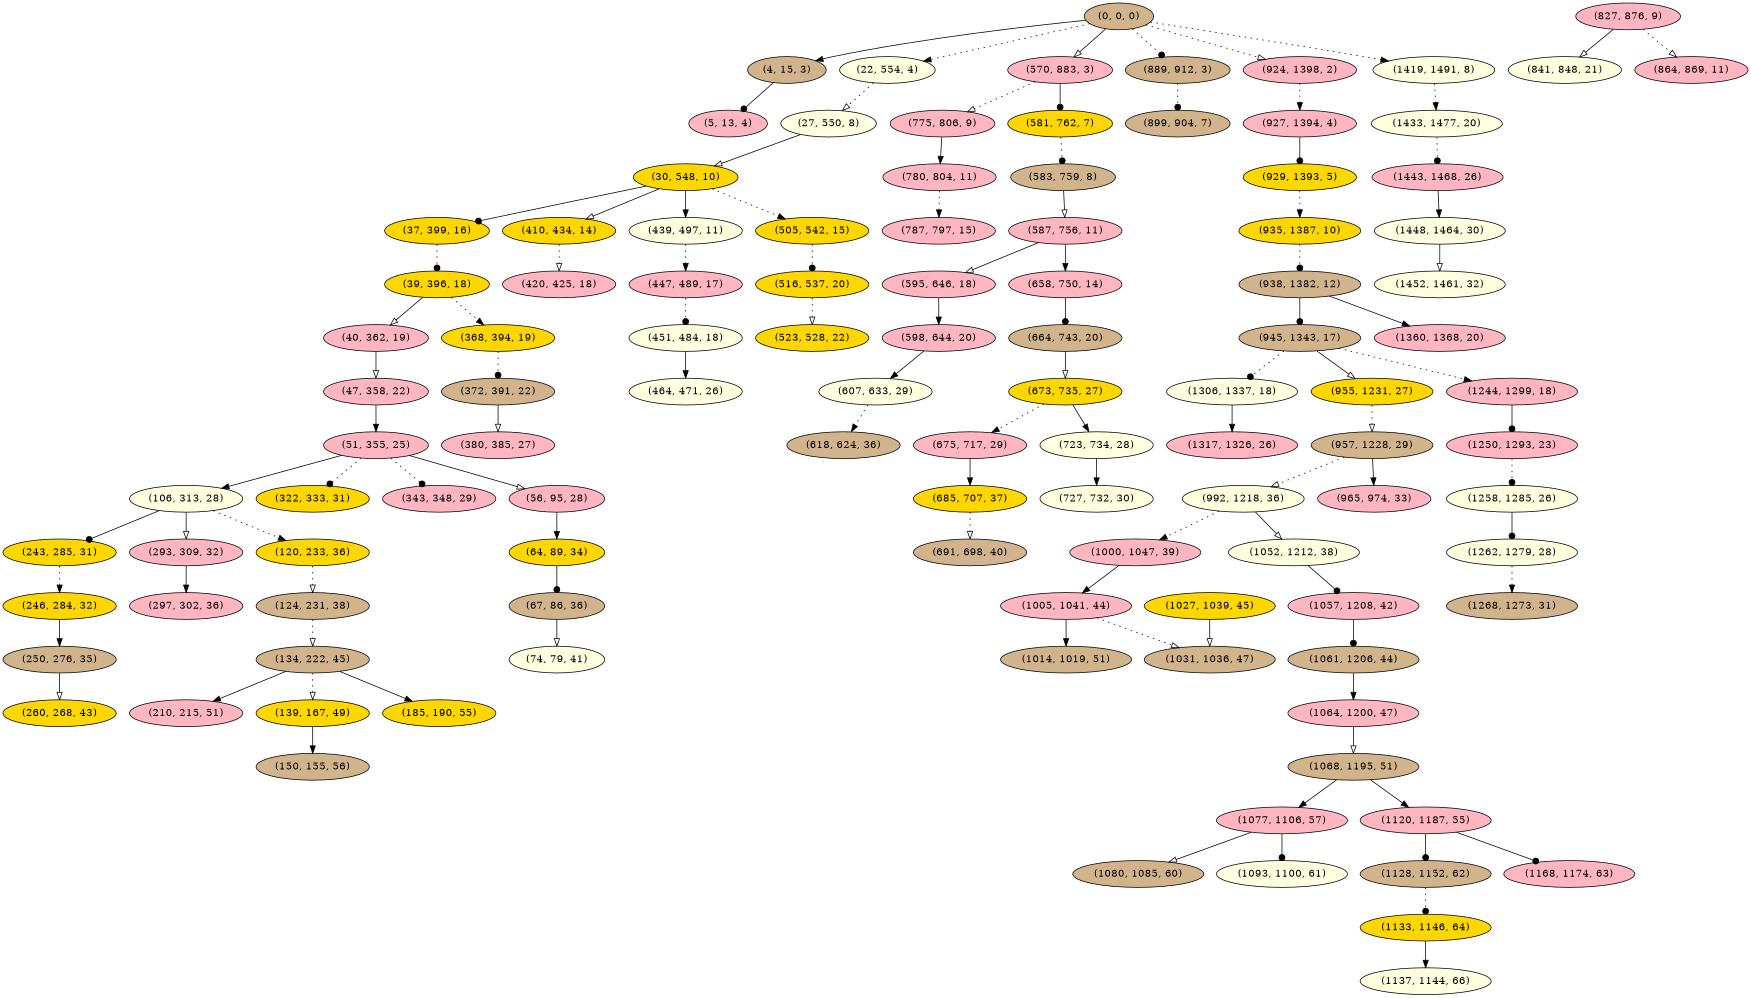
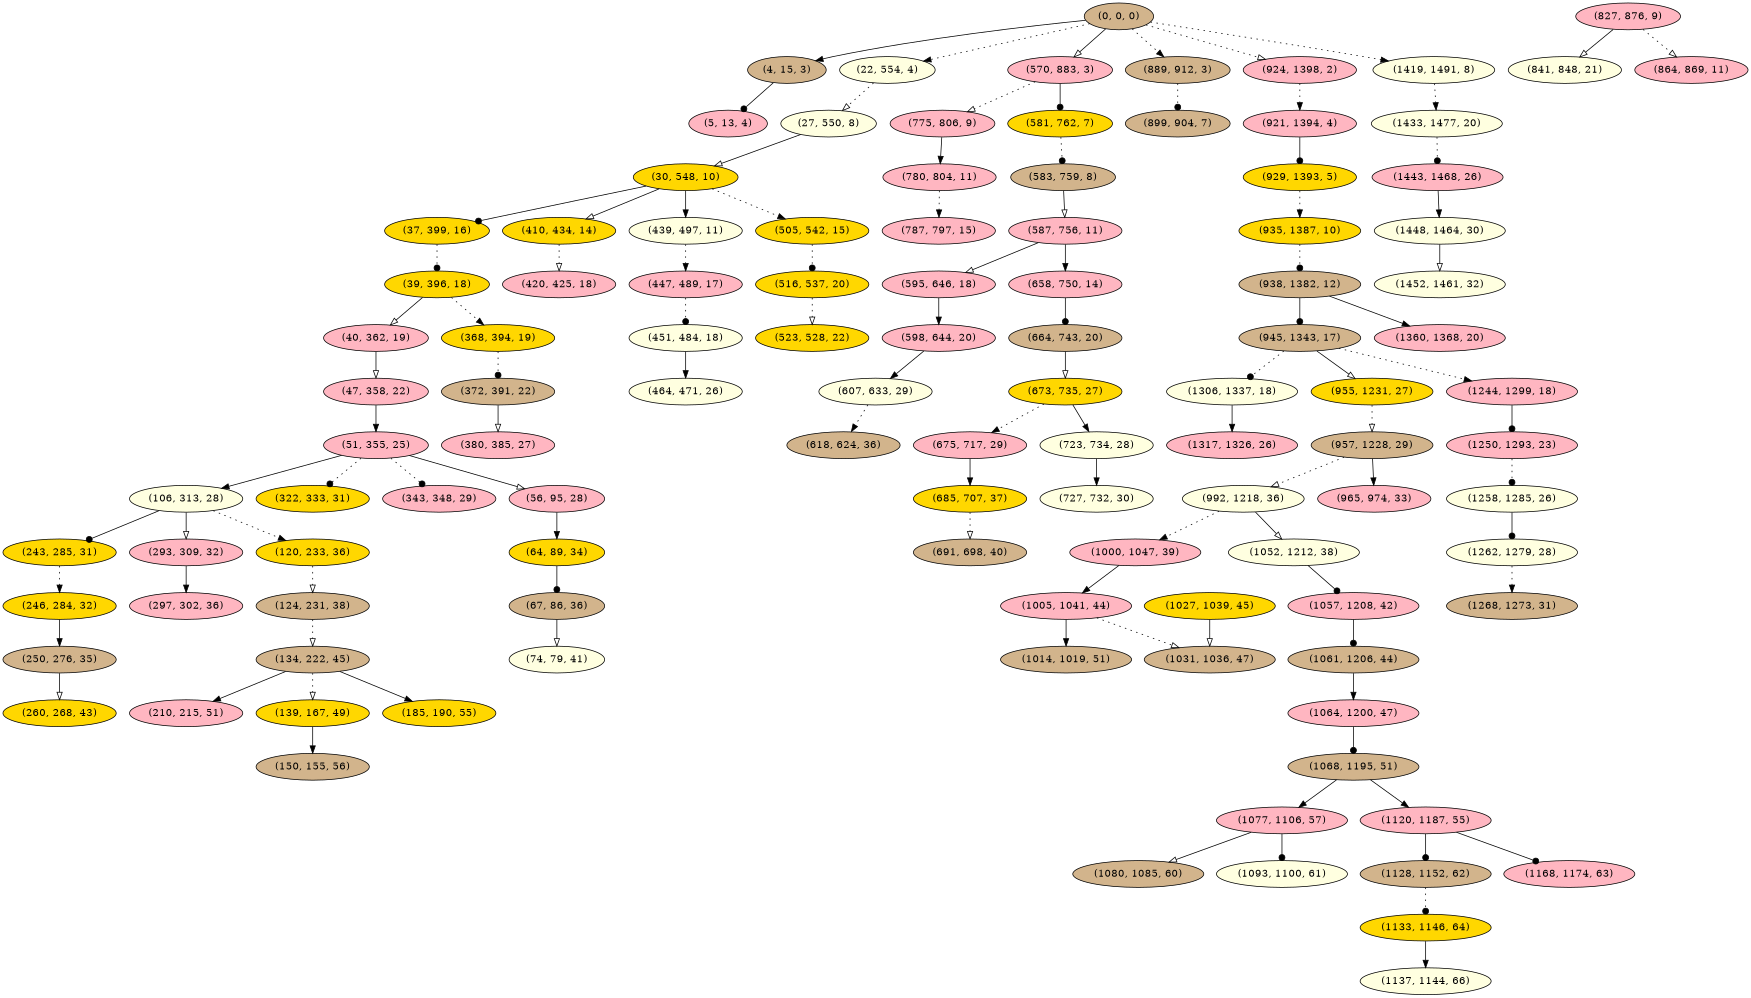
edge "(0, 0, 0)" -> "(889, 912, 3)": arrowhead dot -> normal
node "(927, 1394, 4)": label "(927, 1394, 4)" -> "(921, 1394, 4)"
edge "(1064, 1200, 47)" -> "(1068, 1195, 51)": arrowhead onormal -> dot
